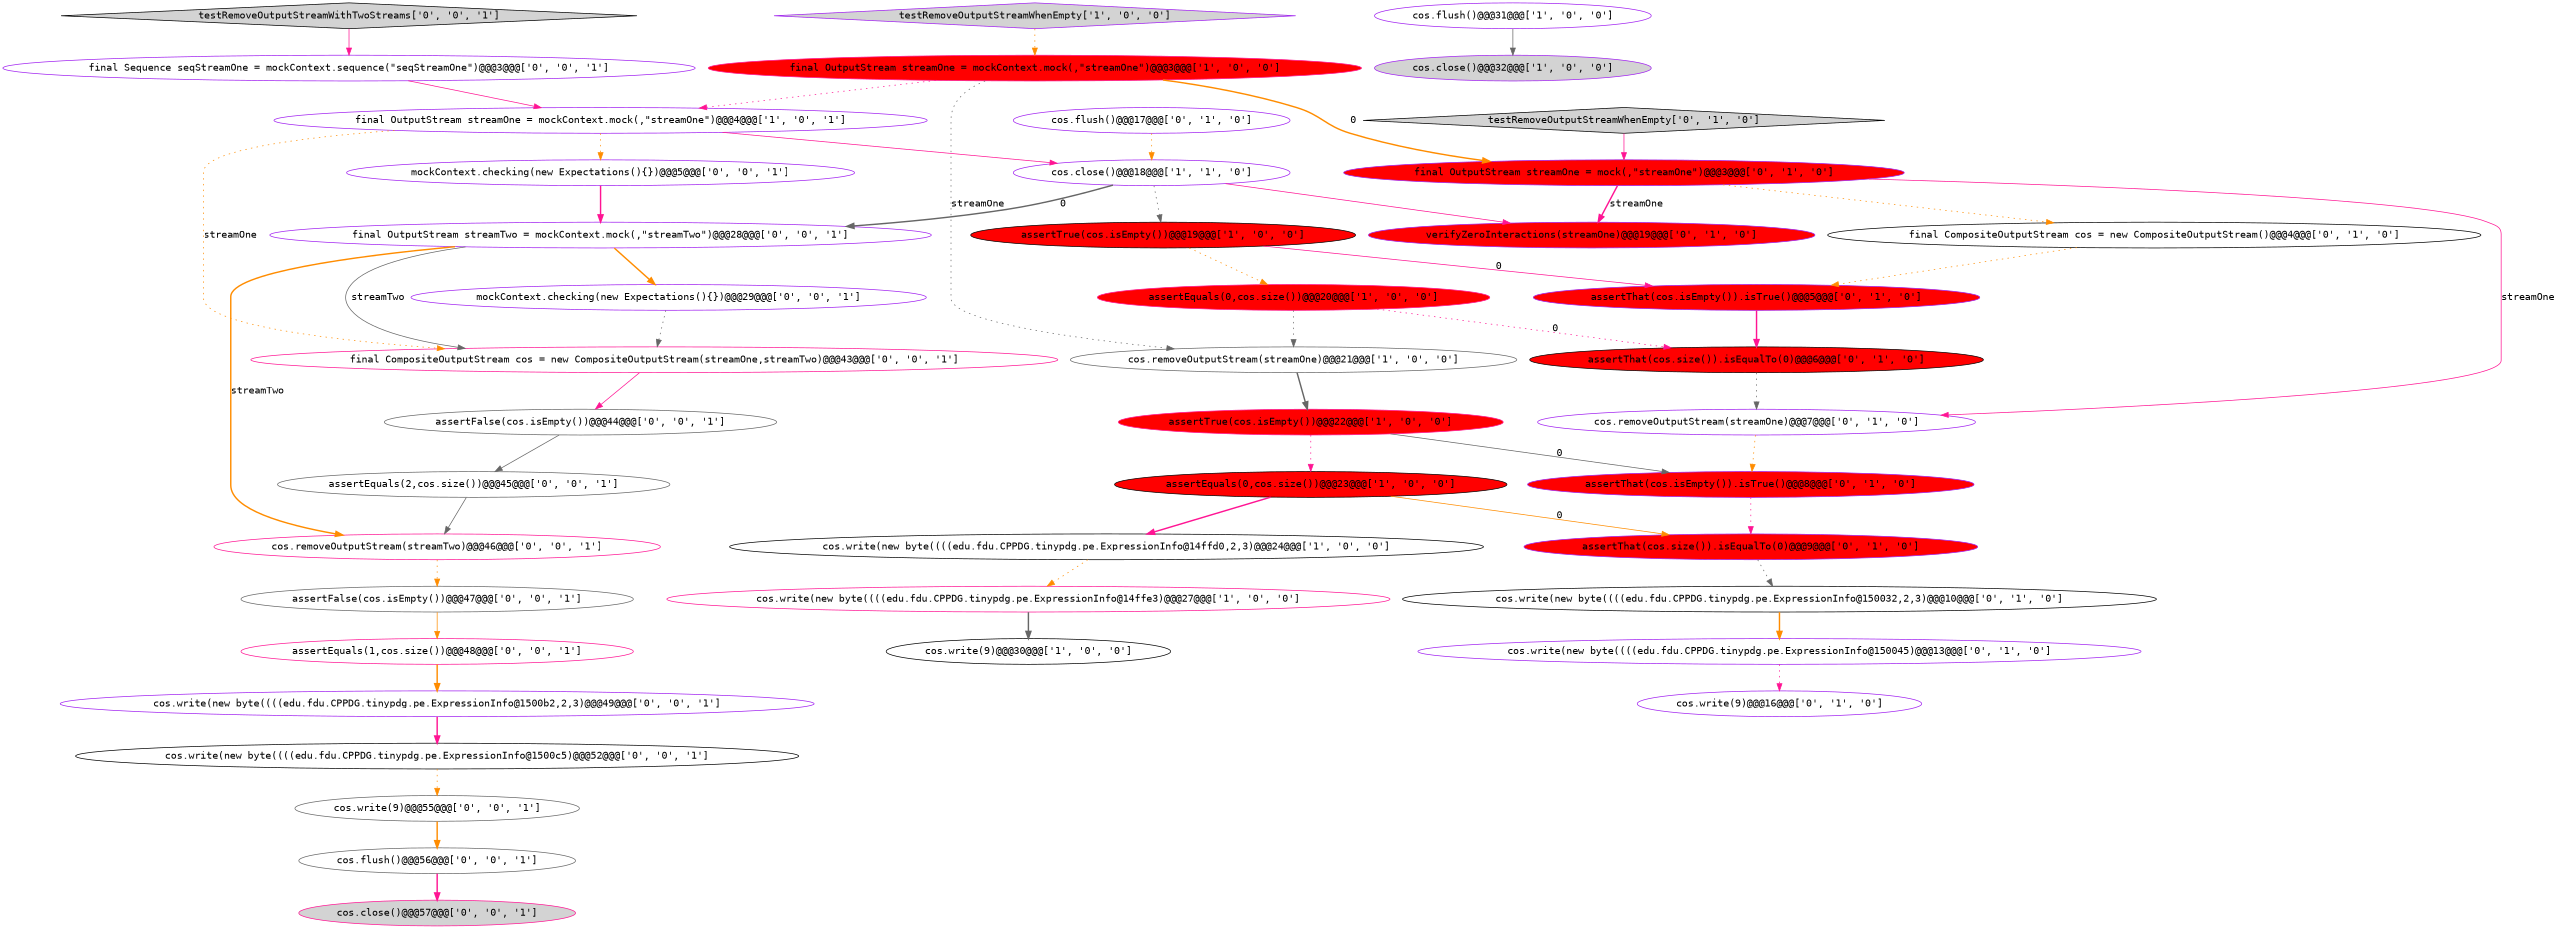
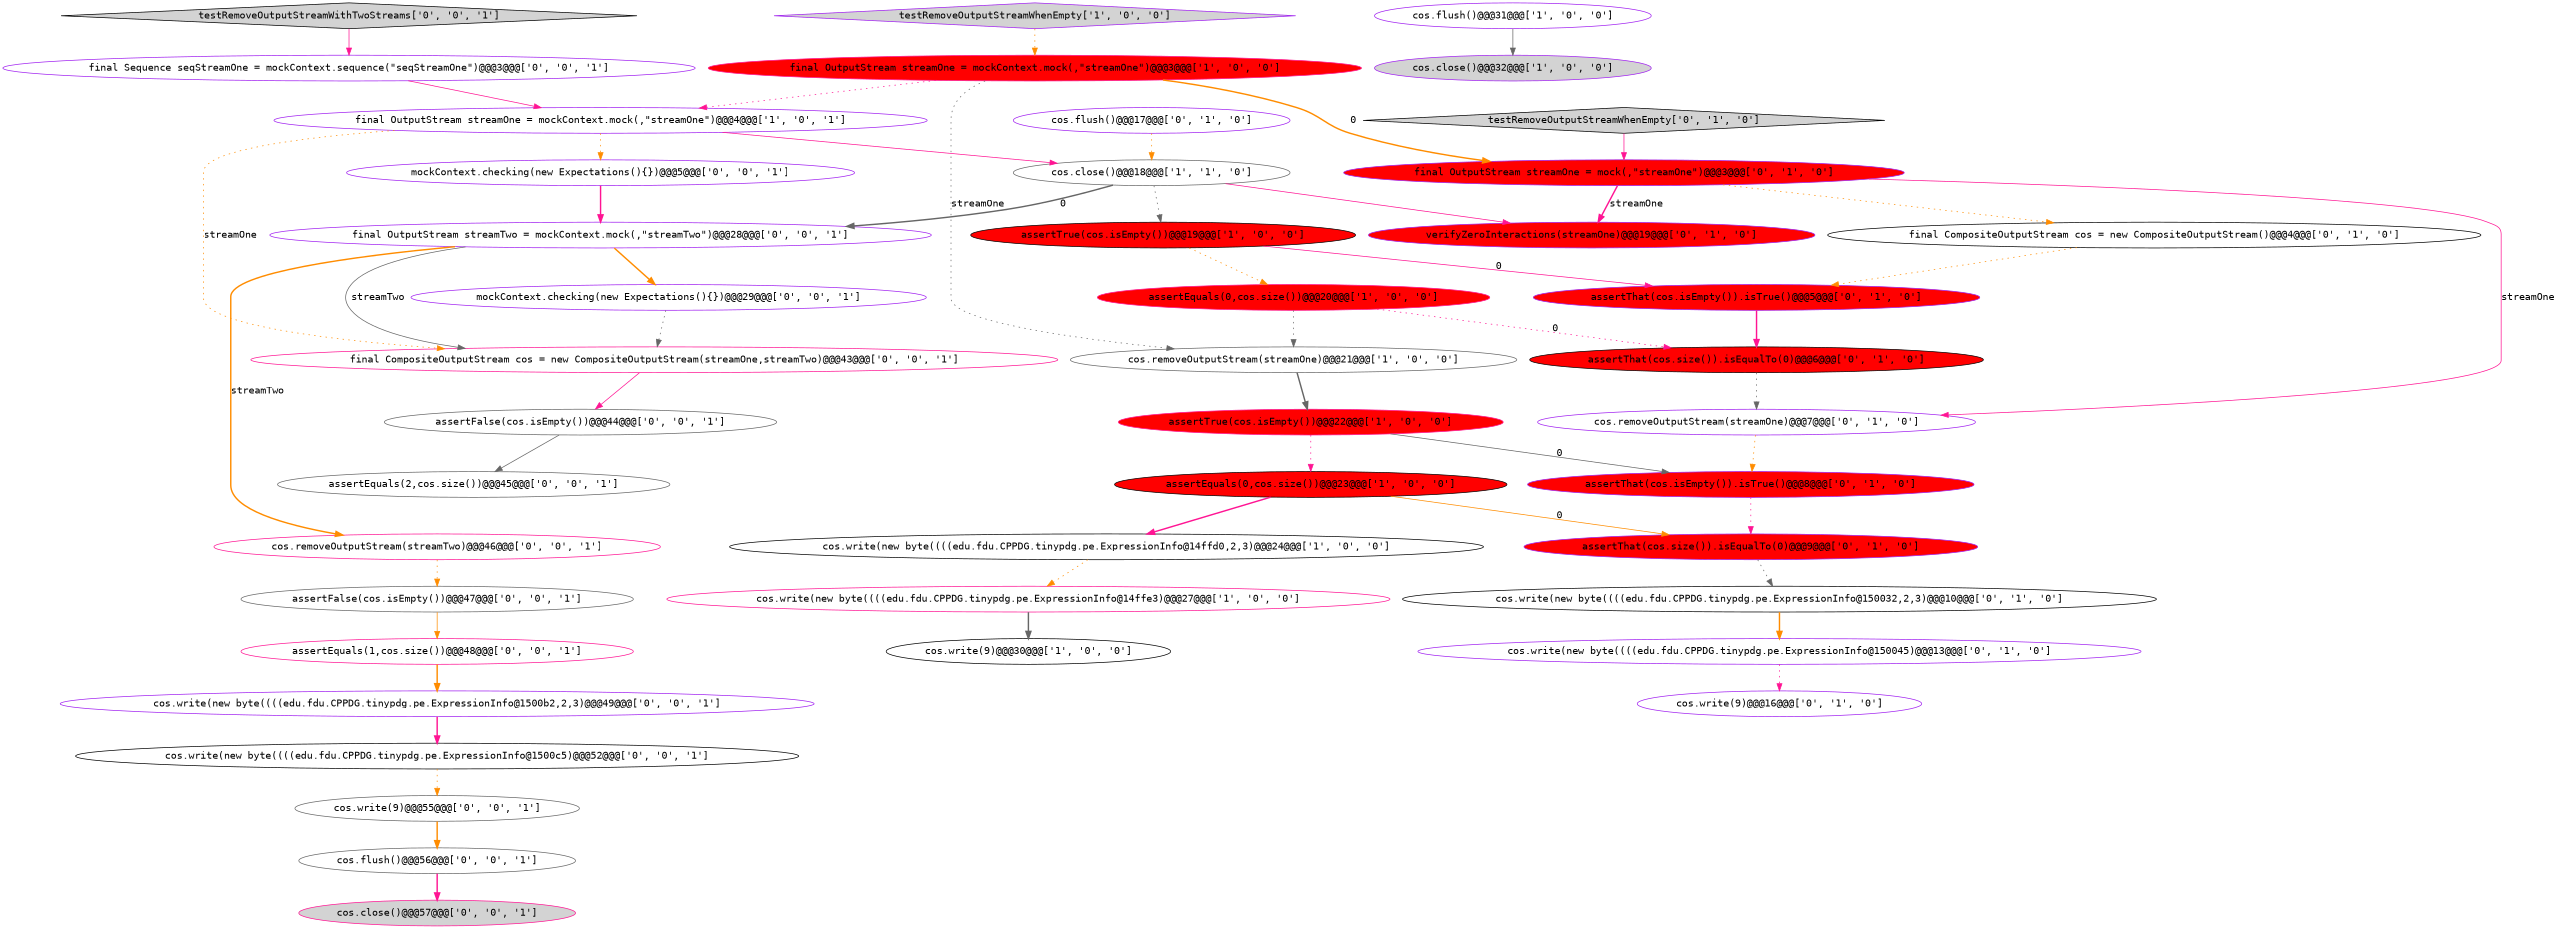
node "cos.close()@@@18@@@['1', '1', '0']": color purple -> gray40
edge "assertEquals(2,cos.size())@@@45@@@['0', '0', '1']" -> "cos.removeOutputStream(streamTwo)@@@46@@@['0', '0', '1']": removed
